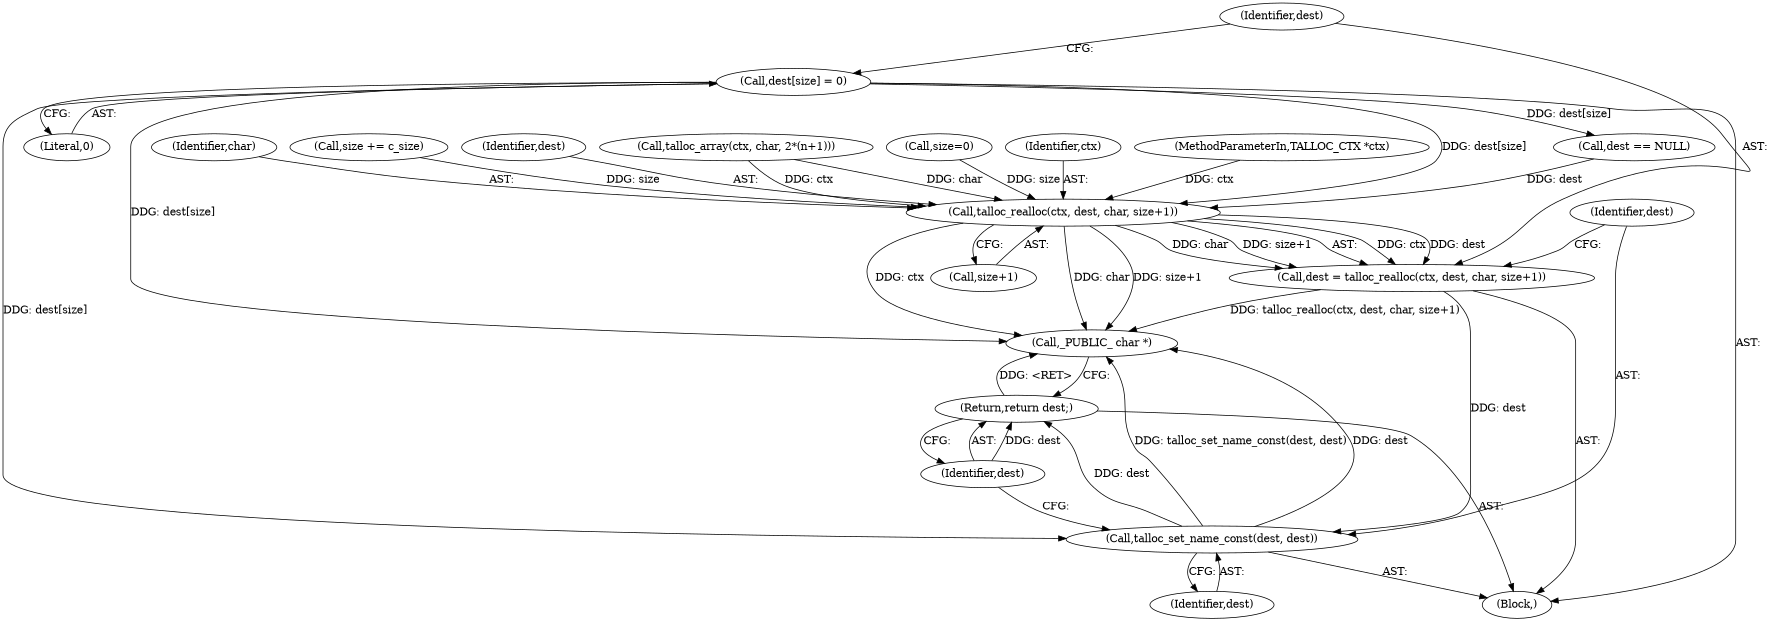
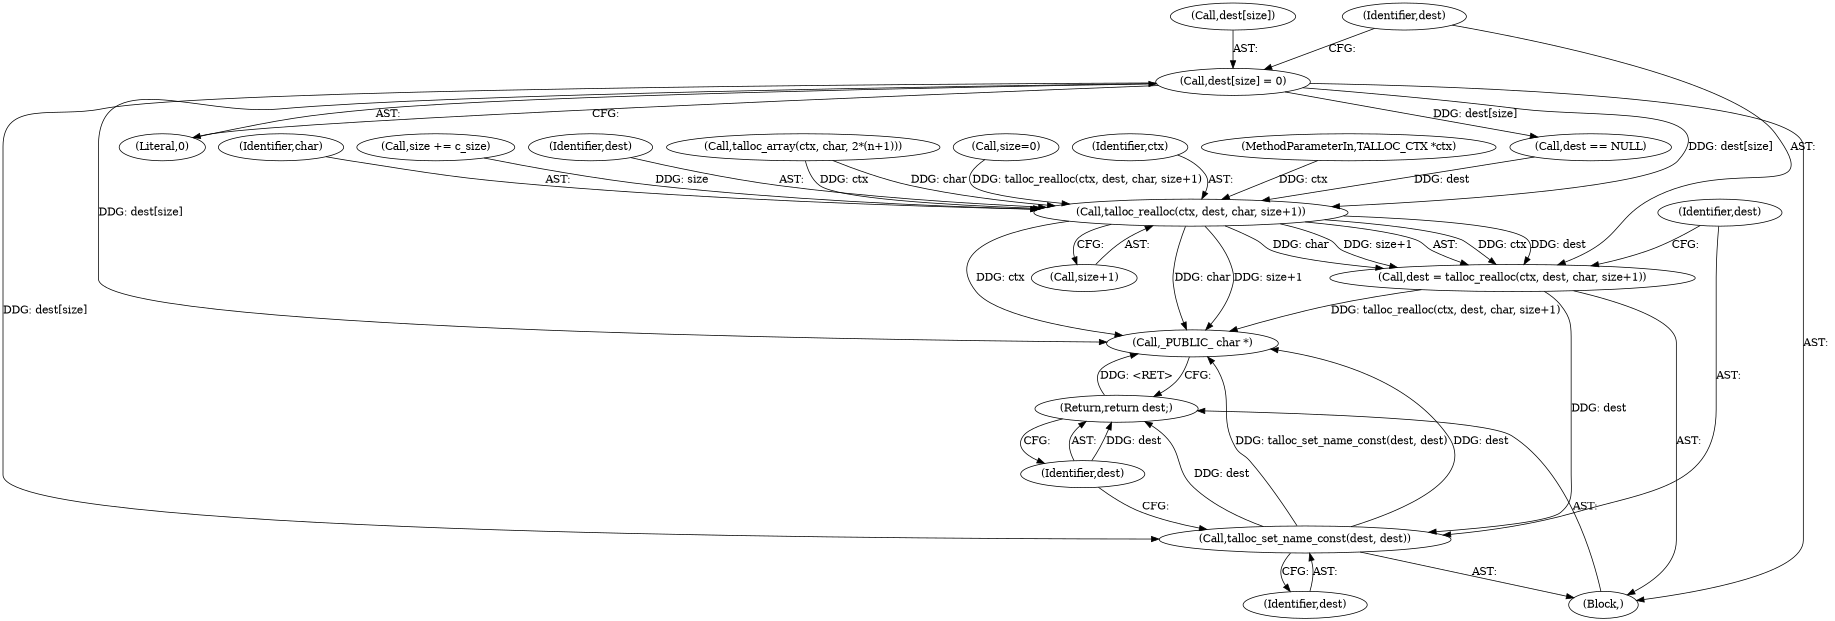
node "(Call,dest[size])": added
edge "(Call,size=0)" -> "(Call,talloc_realloc(ctx, dest, char, size+1))": label "DDG: size" -> "DDG: talloc_realloc(ctx, dest, char, size+1)"
edge "(Return,return dest;)" -> "(Block,)": reversed
